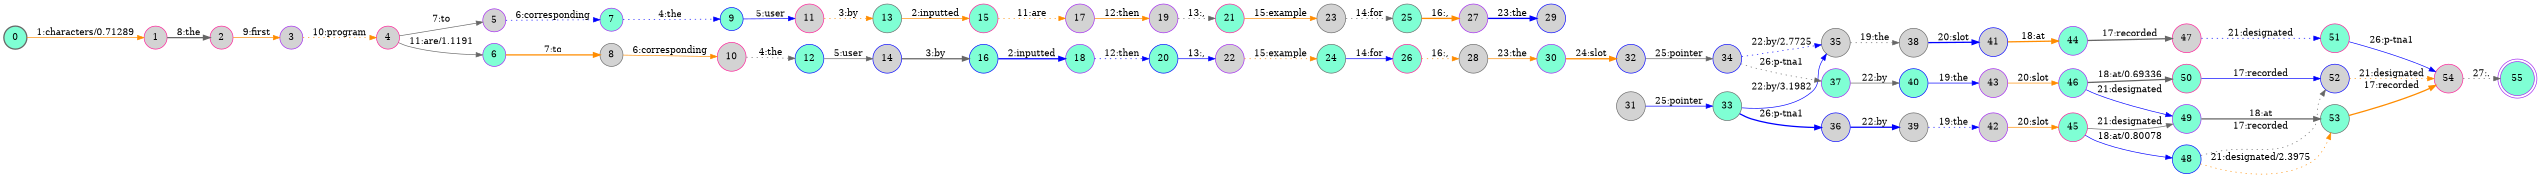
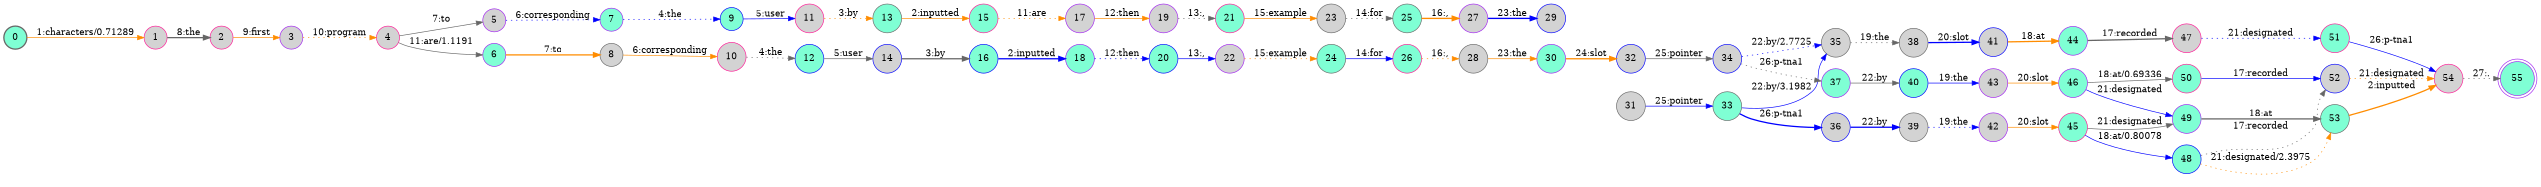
edge "46" -> "50": style bold -> solid
edge "53" -> "54": label "17:recorded" -> "2:inputted"
